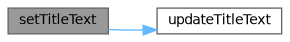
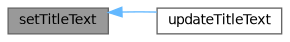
edge "setTitleText" -> "updateTitleText": reversed
